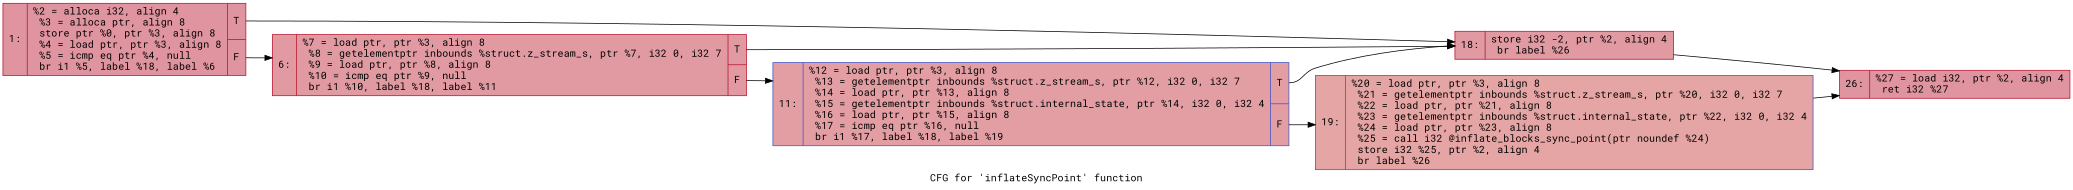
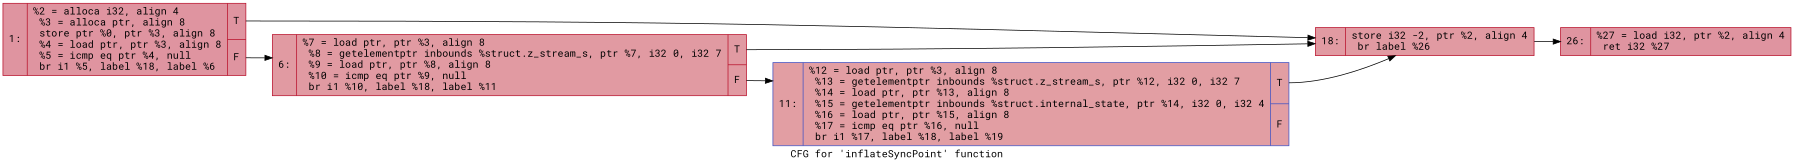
node "19:": removed
